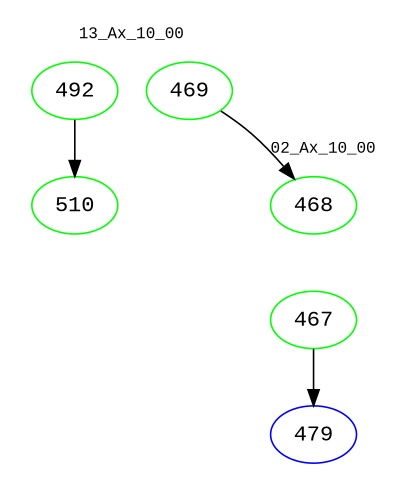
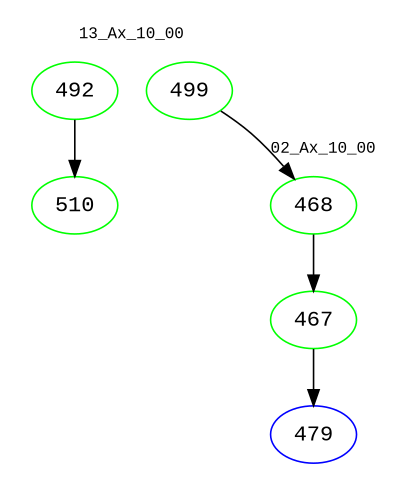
node "469": label "469" -> "499"
edge "468" -> "467": added
